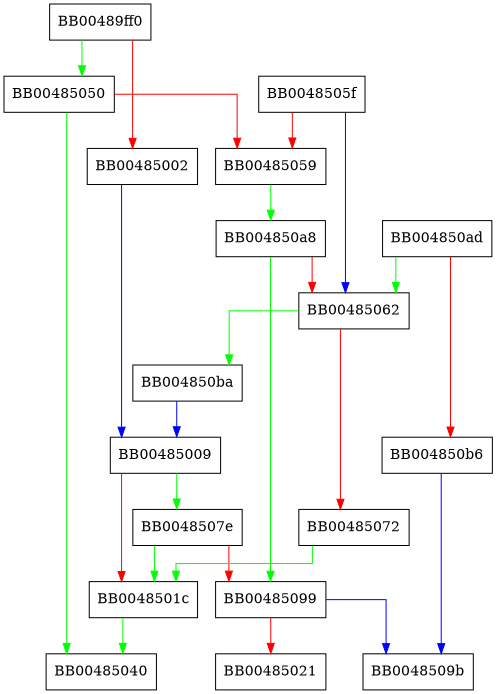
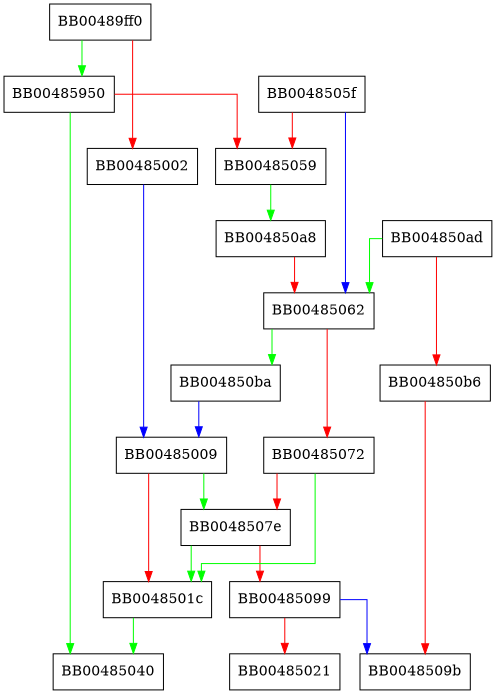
node "BB00485050": label "BB00485050" -> "BB00485950"
edge "BB004850a8" -> "BB00485099": removed
edge "BB00485072" -> "BB0048507e": added
edge "BB004850b6" -> "BB0048509b": color blue -> red
